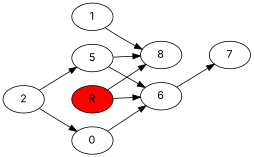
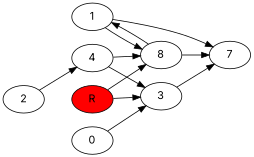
edge "1" -> "7": added
edge "8" -> "1": added
edge "8" -> "7": added
node "5": label "5" -> "4"
node "6": label "6" -> "3"
edge "2" -> "0": removed
